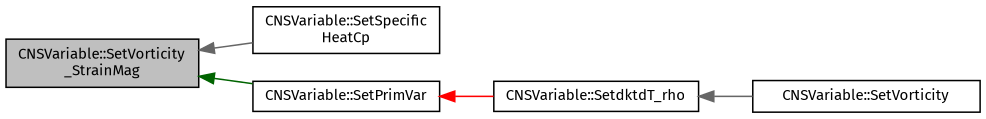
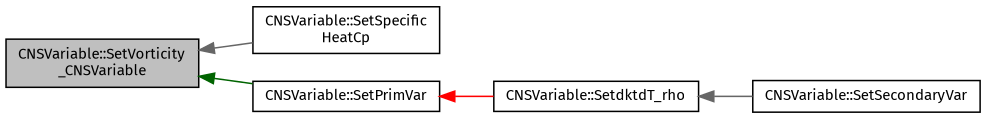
node "CNSVariable::SetVorticity _StrainMag": label "CNSVariable::SetVorticity _StrainMag" -> "CNSVariable::SetVorticity _CNSVariable"
node "CNSVariable::SetVorticity": label "CNSVariable::SetVorticity" -> "CNSVariable::SetSecondaryVar"
